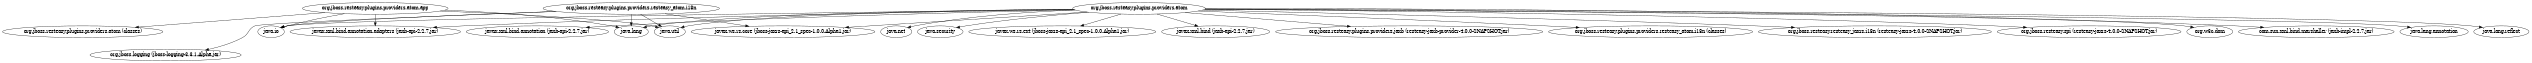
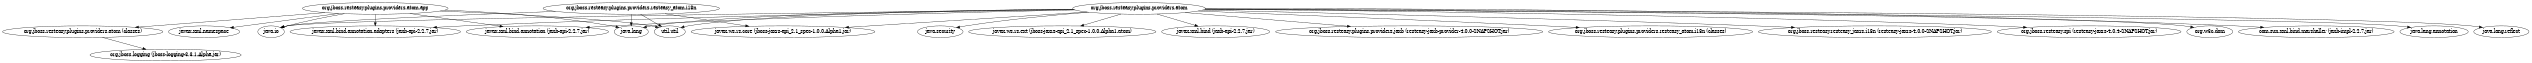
edge "org.jboss.resteasy.plugins.providers.atom.app" -> "javax.xml.bind.annotation (jaxb-api-2.2.7.jar)": added
edge "org.jboss.resteasy.plugins.providers.resteasy_atom.i18n" -> "org.jboss.logging (jboss-logging-3.3.1.Alpha.jar)": now "org.jboss.resteasy.plugins.providers.atom (classes)" -> "org.jboss.logging (jboss-logging-3.3.1.Alpha.jar)"
node "javax.xml.namespace": added
node "java.util": label "java.util" -> "util.util"
node "java.net": removed
node "javax.ws.rs.ext (jboss-jaxrs-api_2.1_spec-1.0.0.Alpha1.jar)": label "javax.ws.rs.ext (jboss-jaxrs-api_2.1_spec-1.0.0.Alpha1.jar)" -> "javax.ws.rs.ext (jboss-jaxrs-api_2.1_spec-1.0.0.Alpha1.atom)"
node "org.jboss.resteasy.spi (resteasy-jaxrs-4.0.0-SNAPSHOT.jar)": label "org.jboss.resteasy.spi (resteasy-jaxrs-4.0.0-SNAPSHOT.jar)" -> "org.jboss.resteasy.spi (resteasy-jaxrs-4.0.4-SNAPSHOT.jar)"
